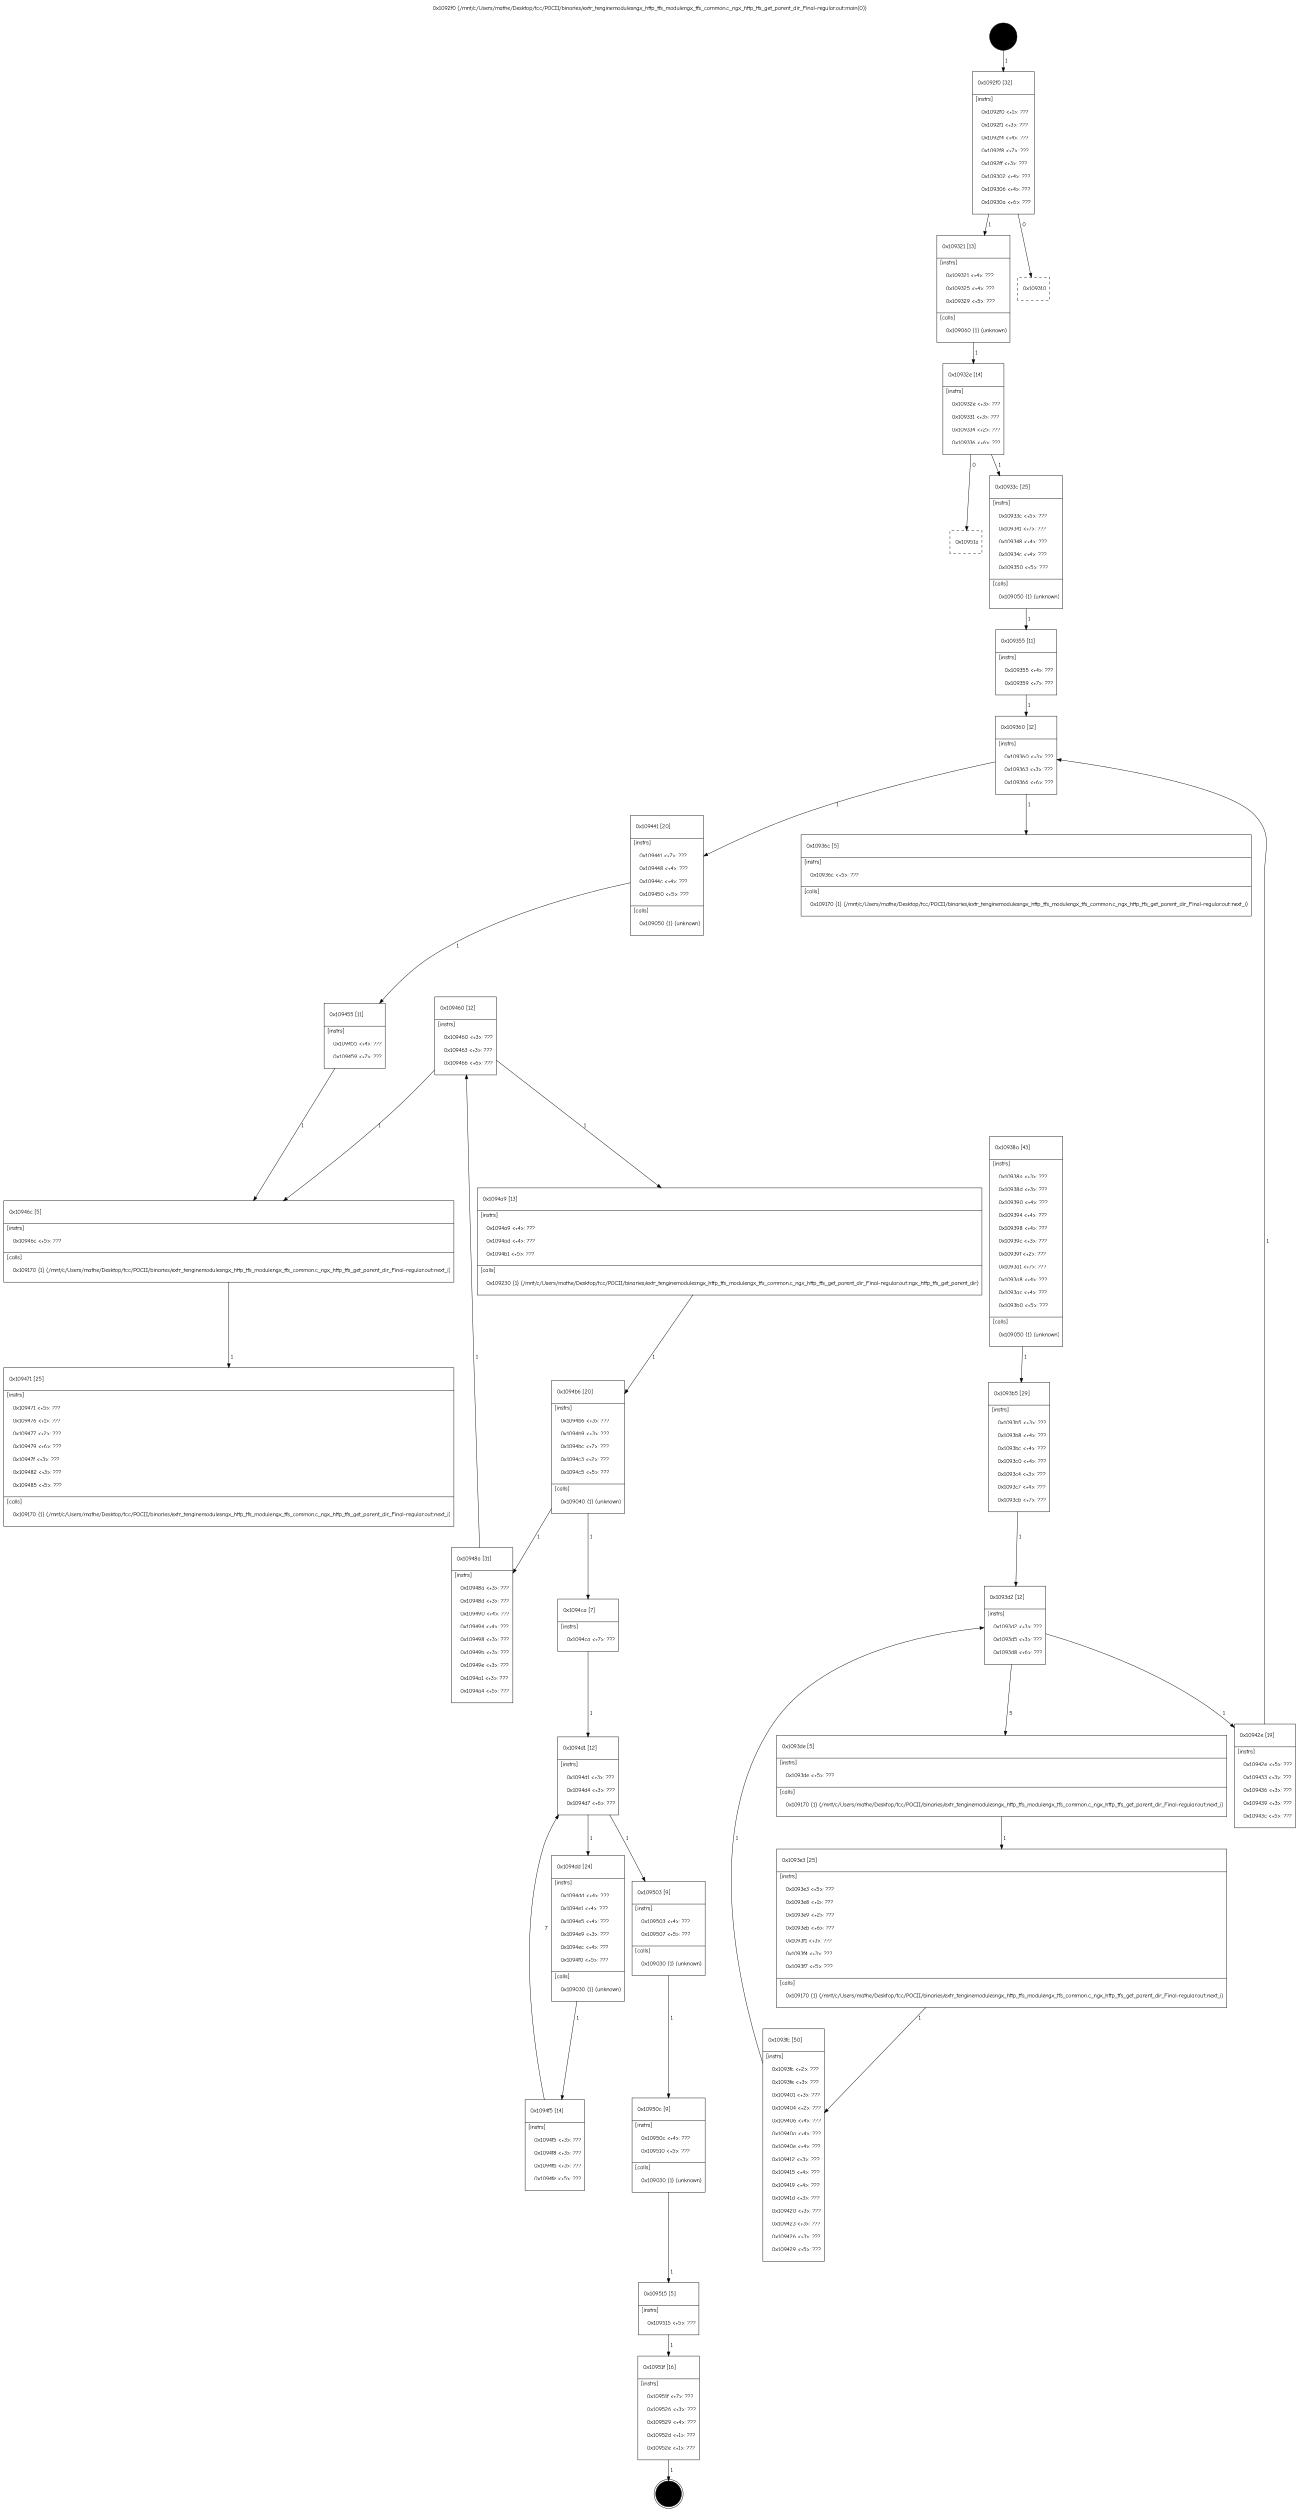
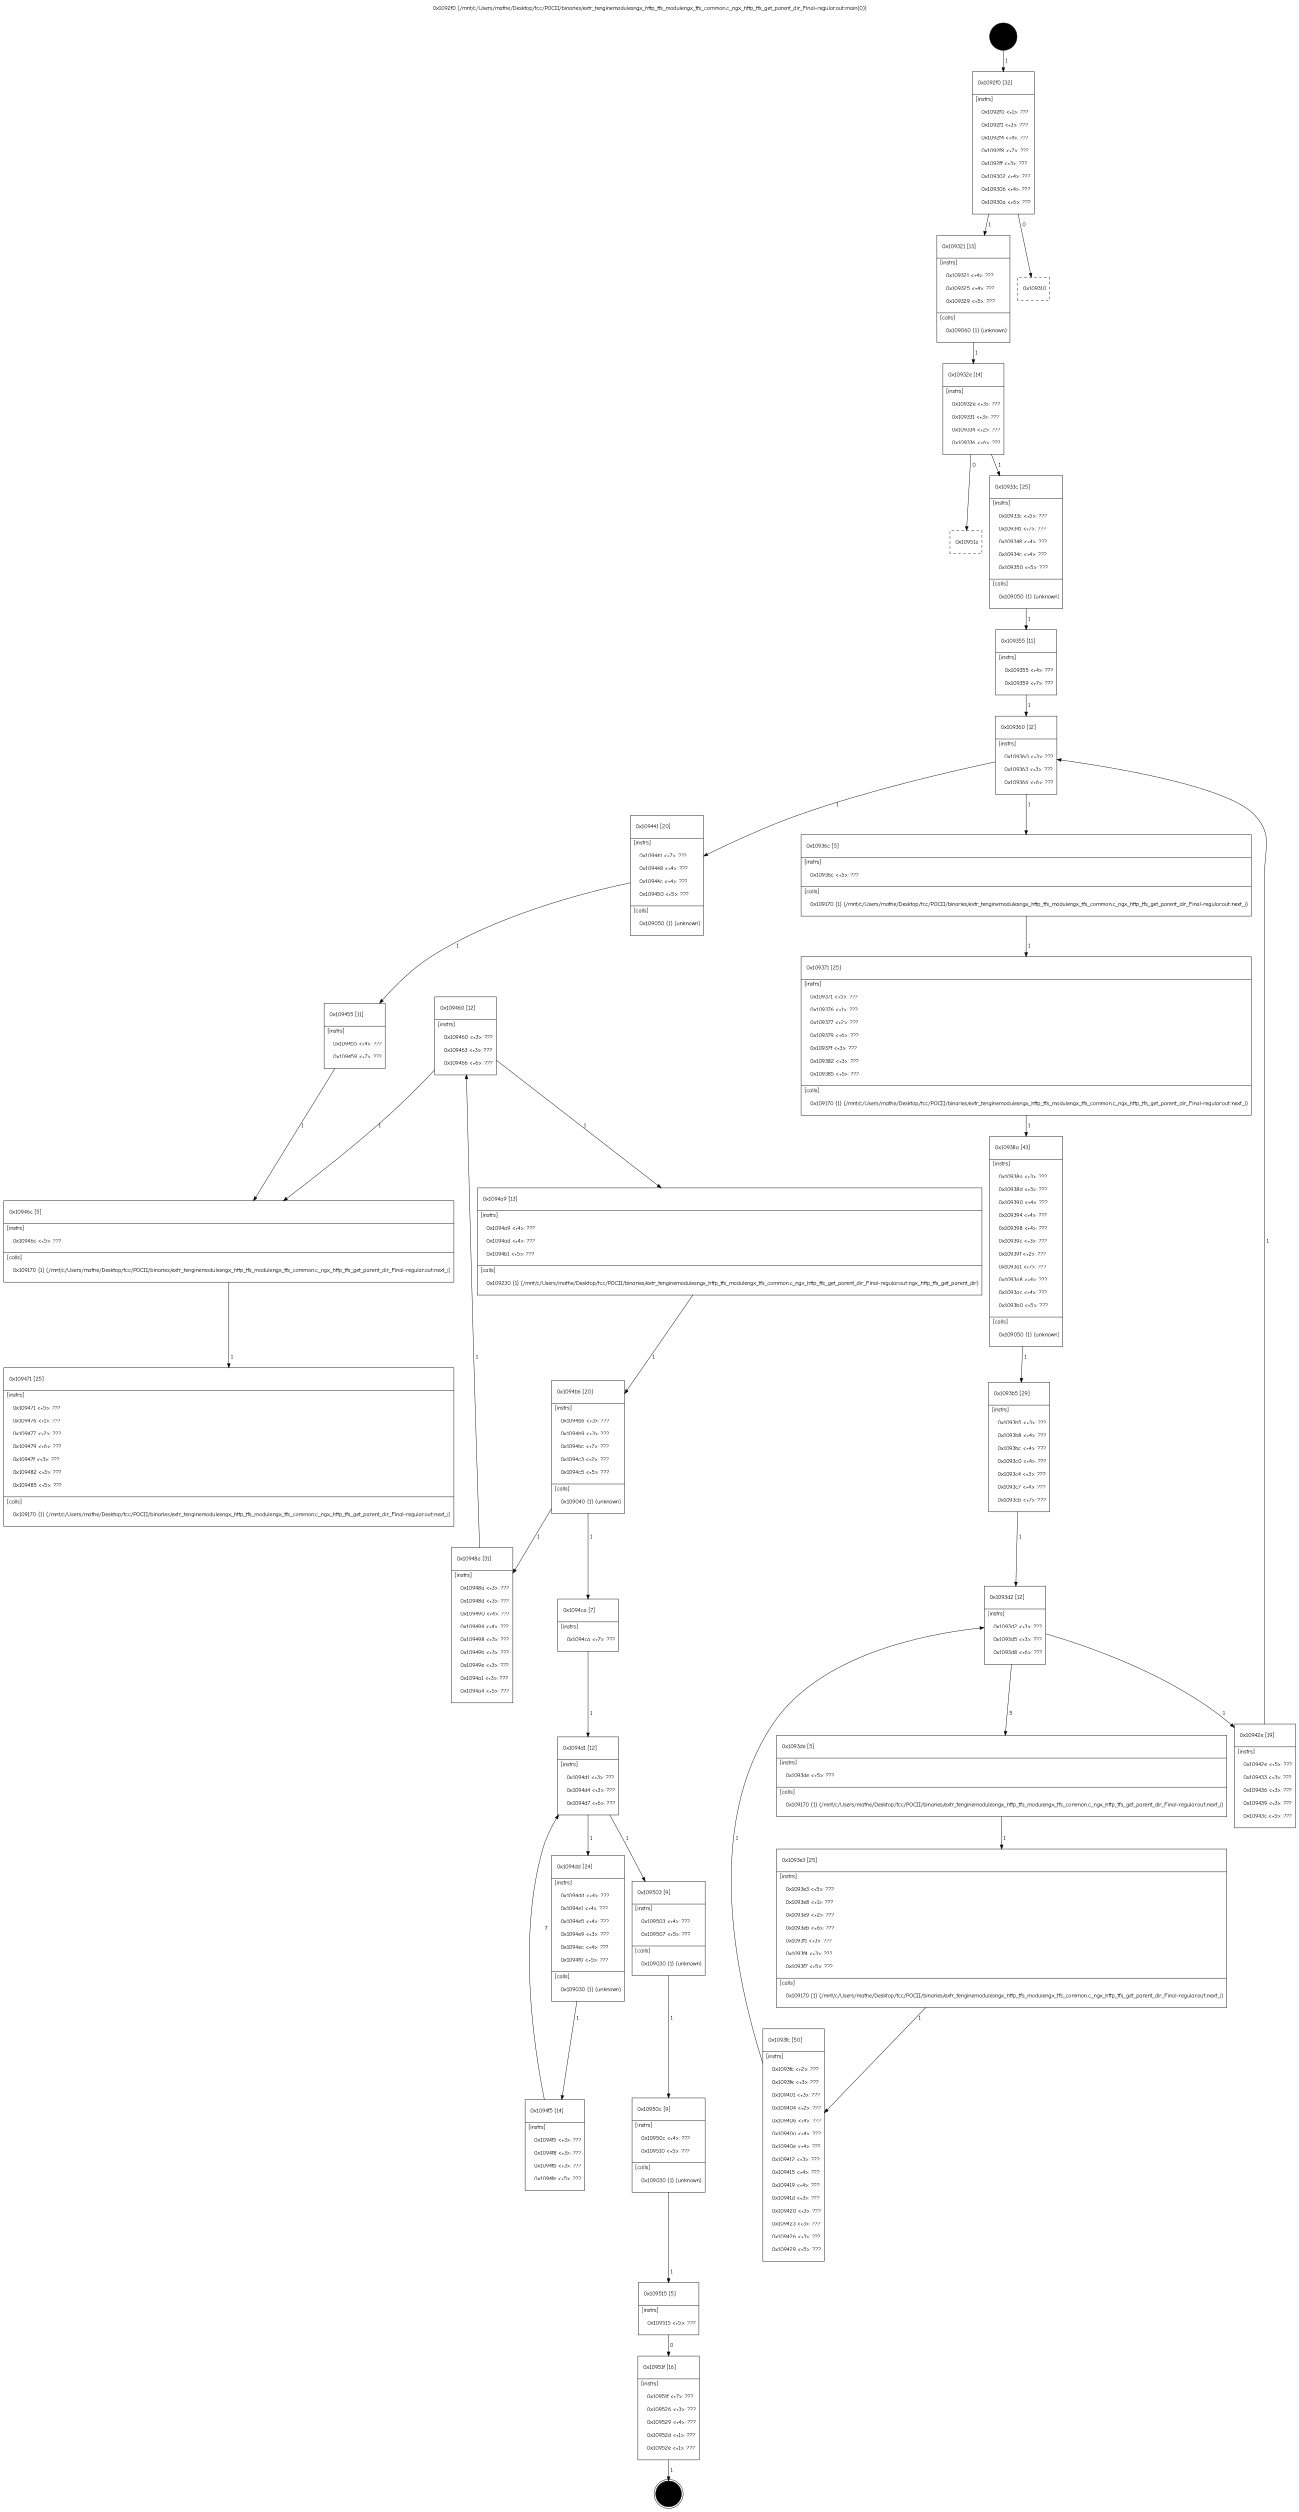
node "0x109371 [25]": added
edge "0x109515 [5]" -> "0x10951f [16]": label " 1" -> " 0"
